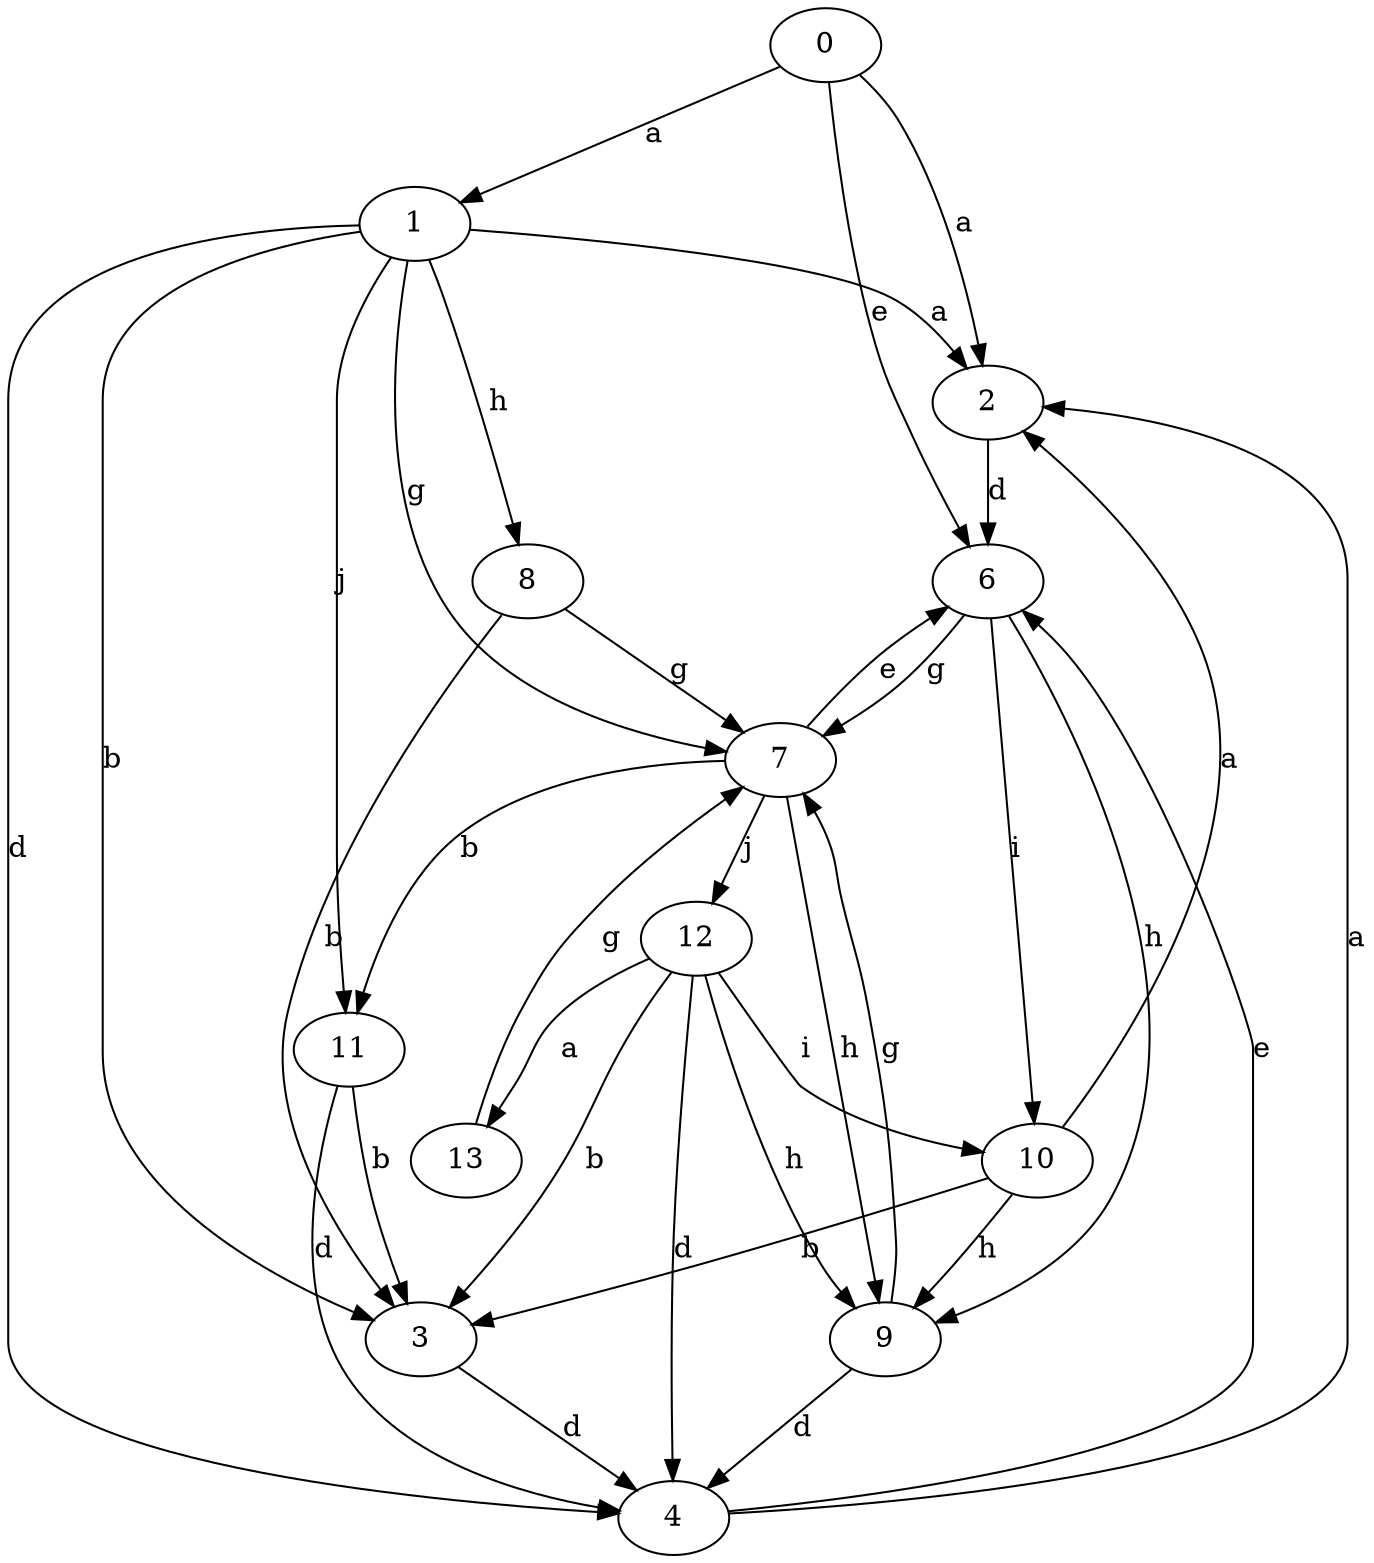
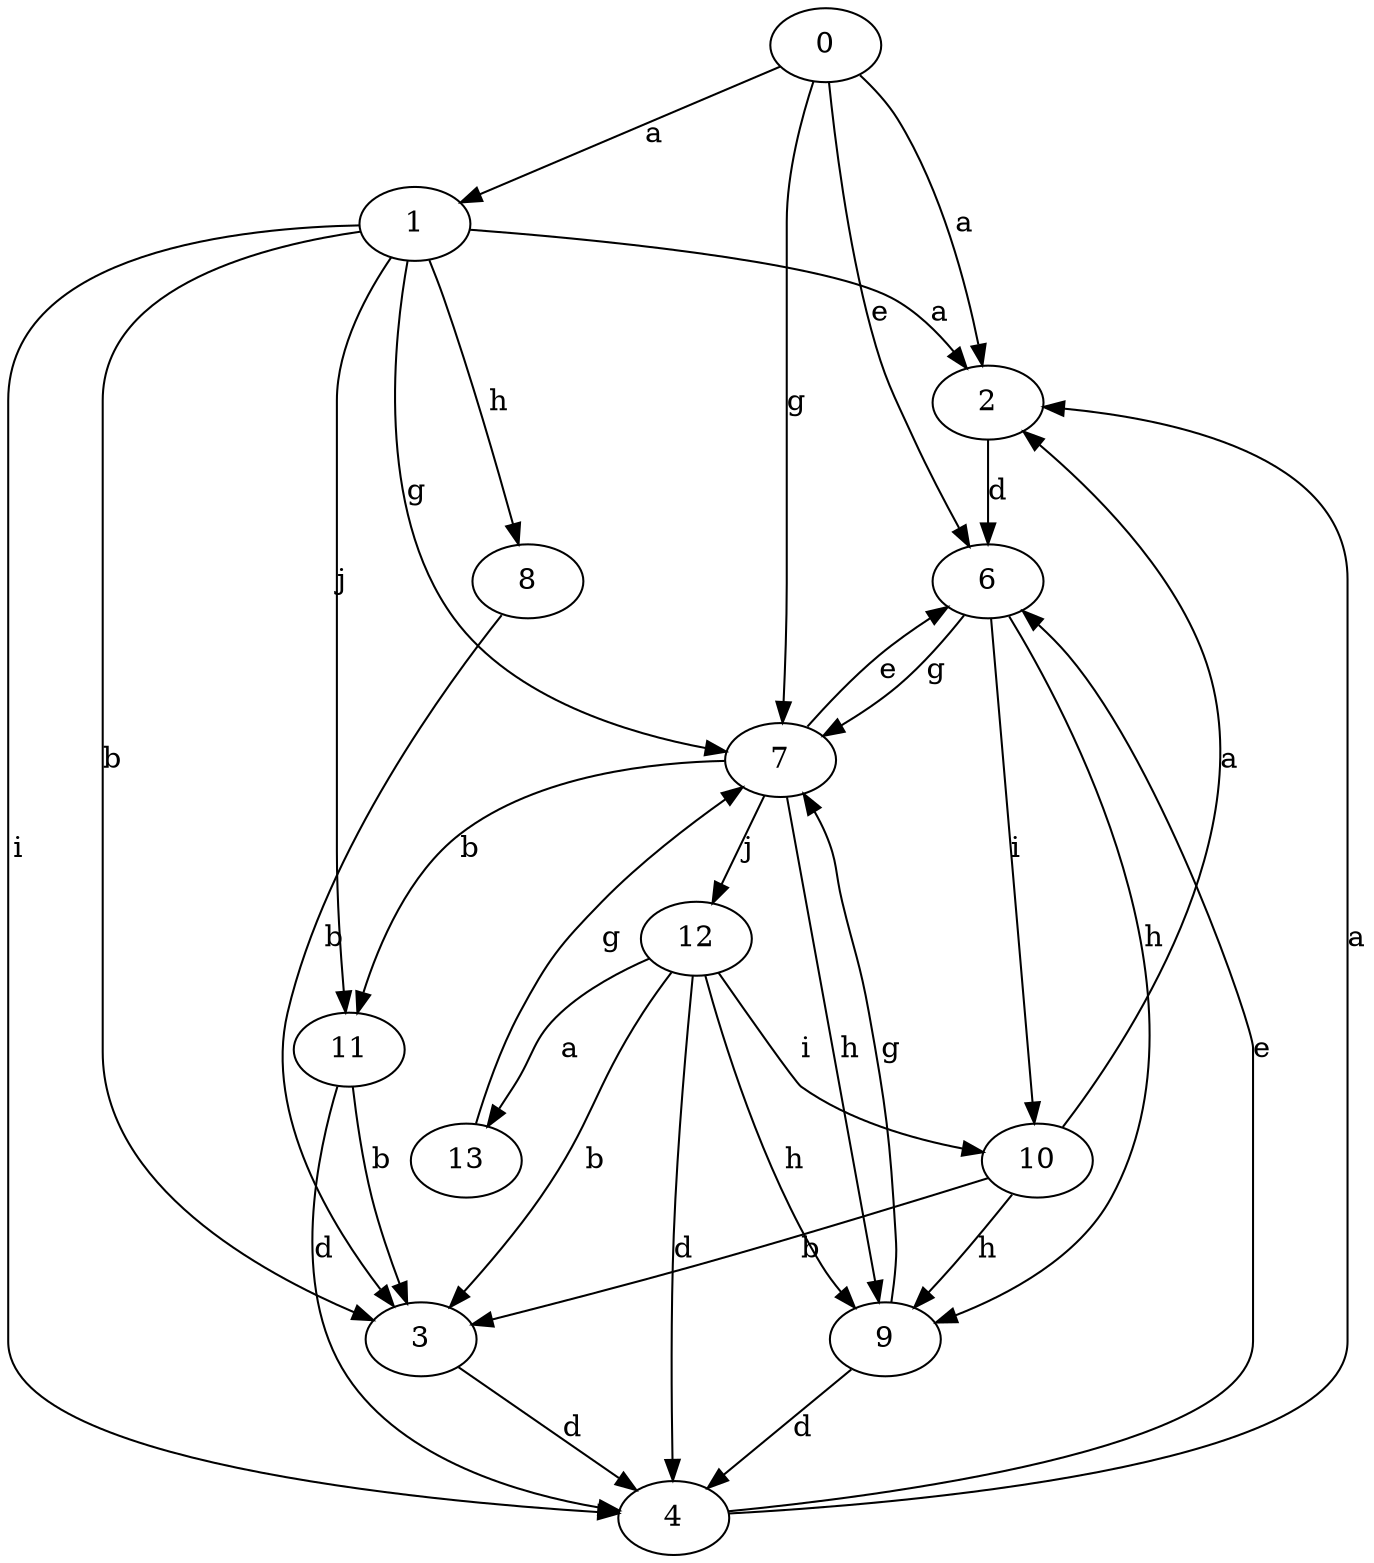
edge "8" -> "7": now "0" -> "7"
edge "1" -> "4": label "d" -> "i"
